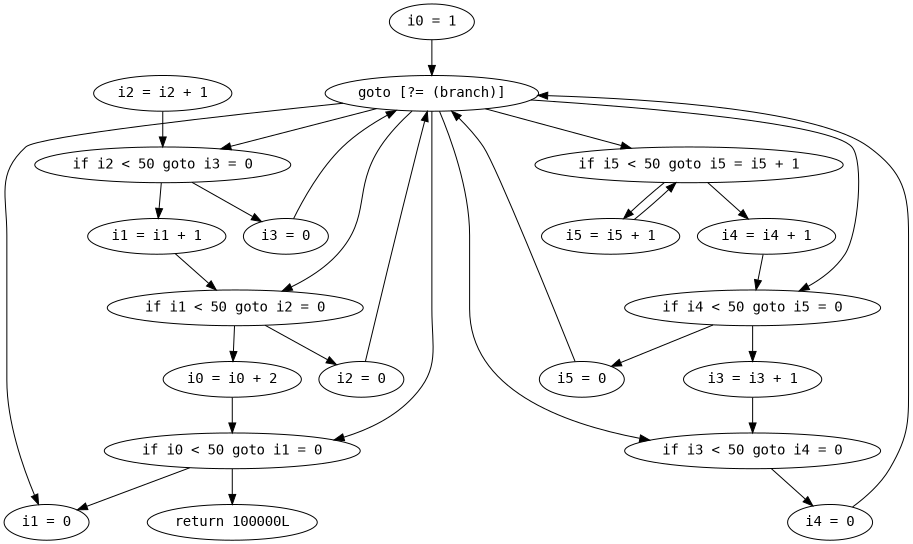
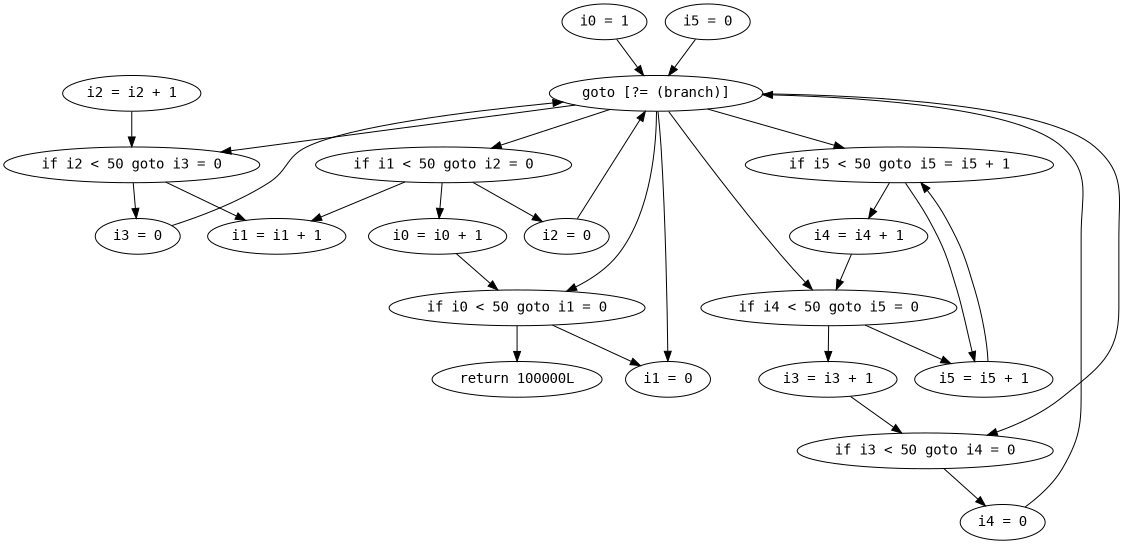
edge "i1 = i1 + 1" -> "if i1 < 50 goto i2 = 0": reversed
edge "if i4 < 50 goto i5 = 0" -> "i5 = 0": now "if i4 < 50 goto i5 = 0" -> "i5 = i5 + 1"
node "i0 = i0 + 2": label "i0 = i0 + 2" -> "i0 = i0 + 1"
